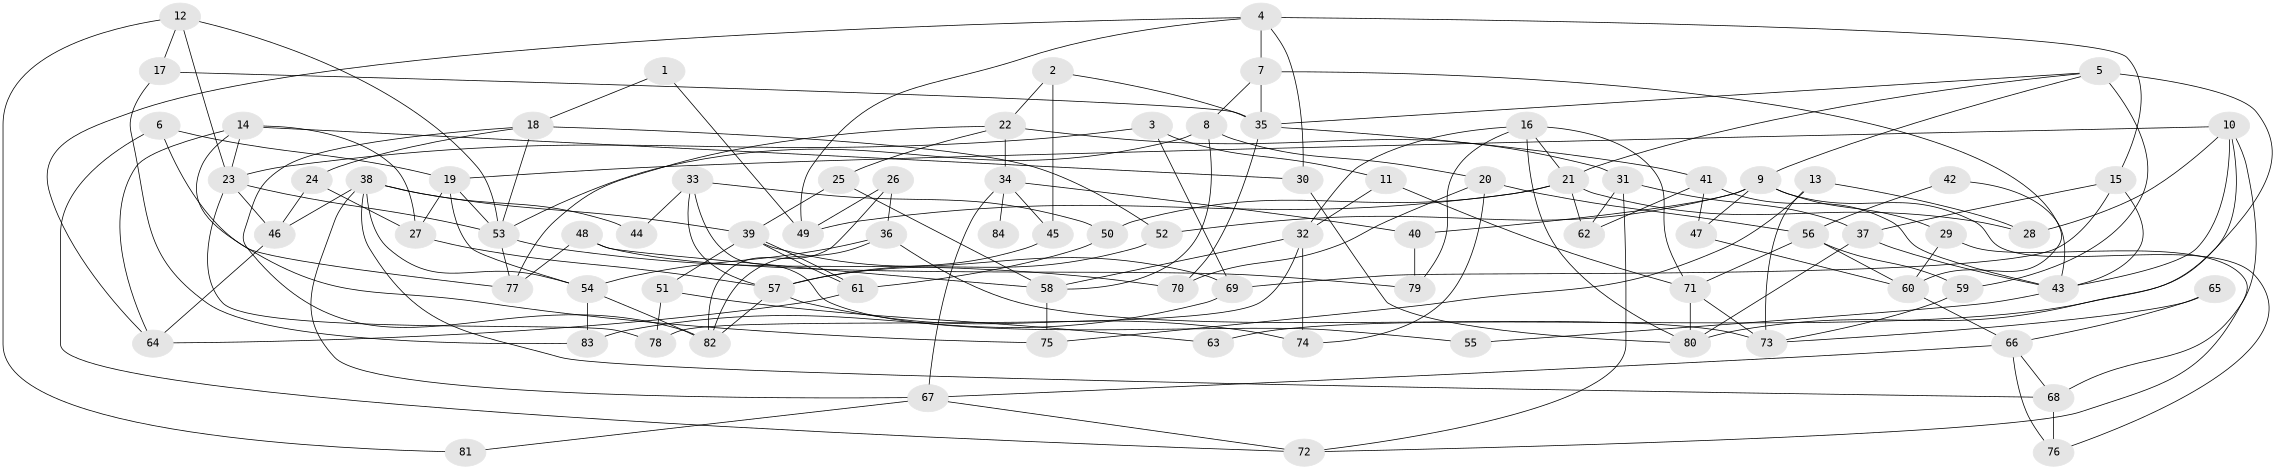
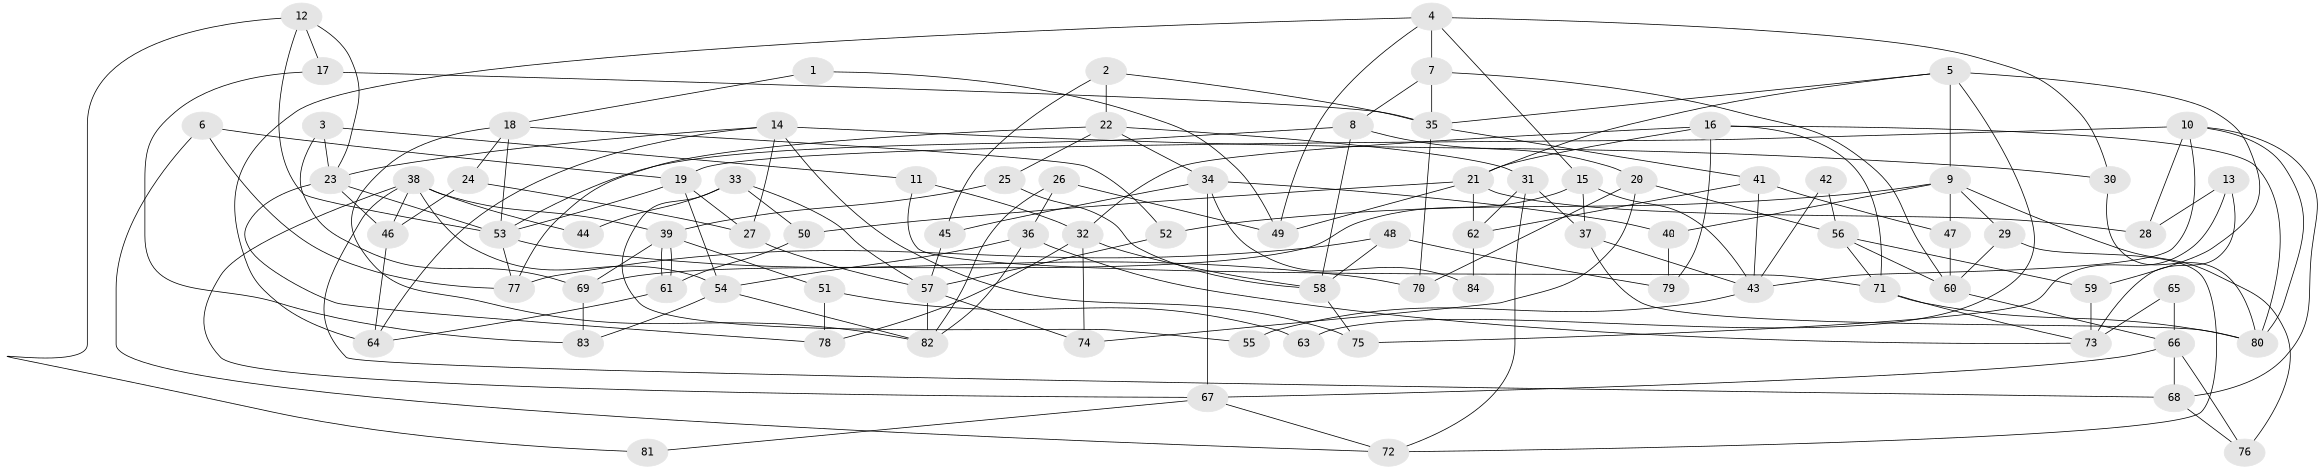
edge "62" -- "84": added
